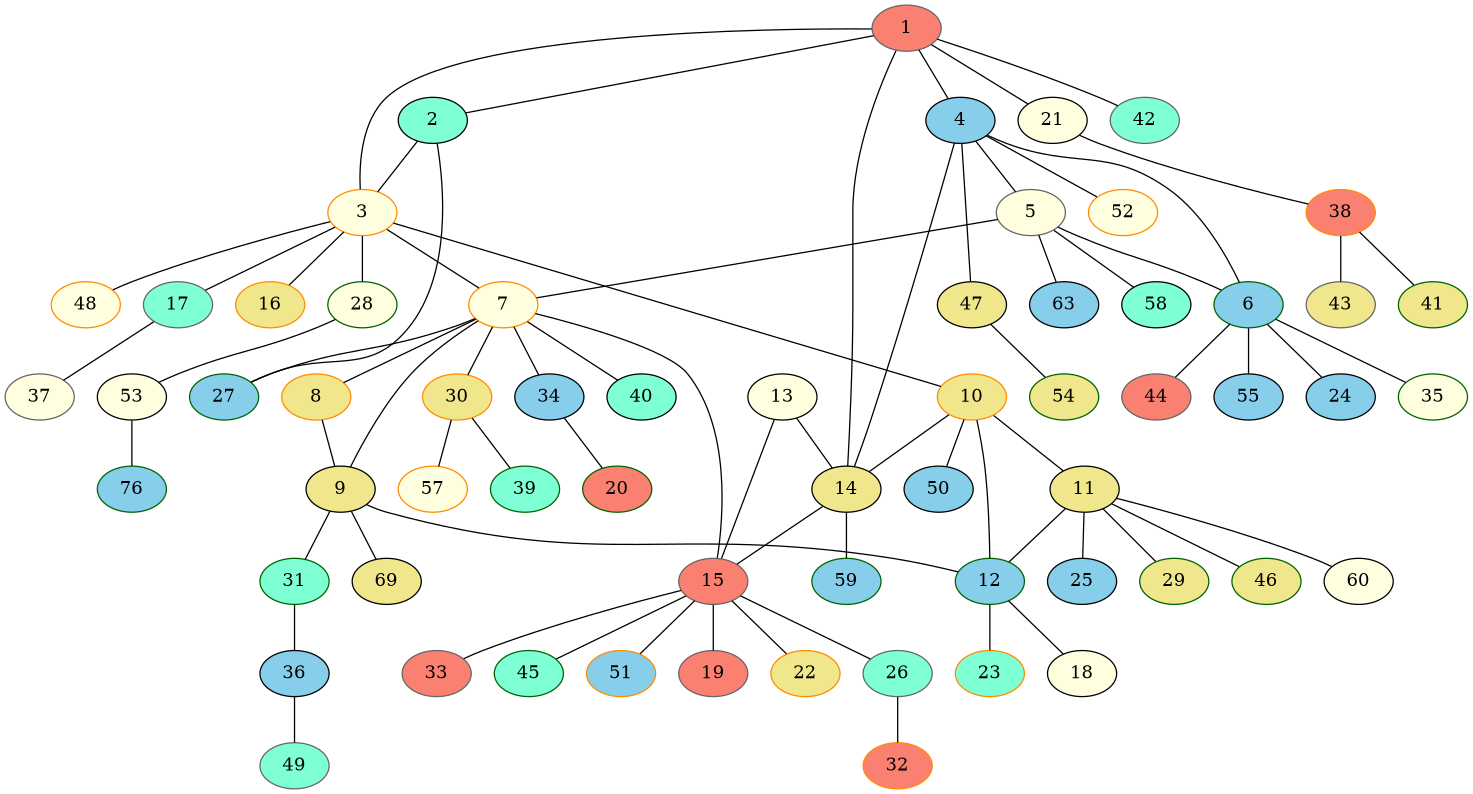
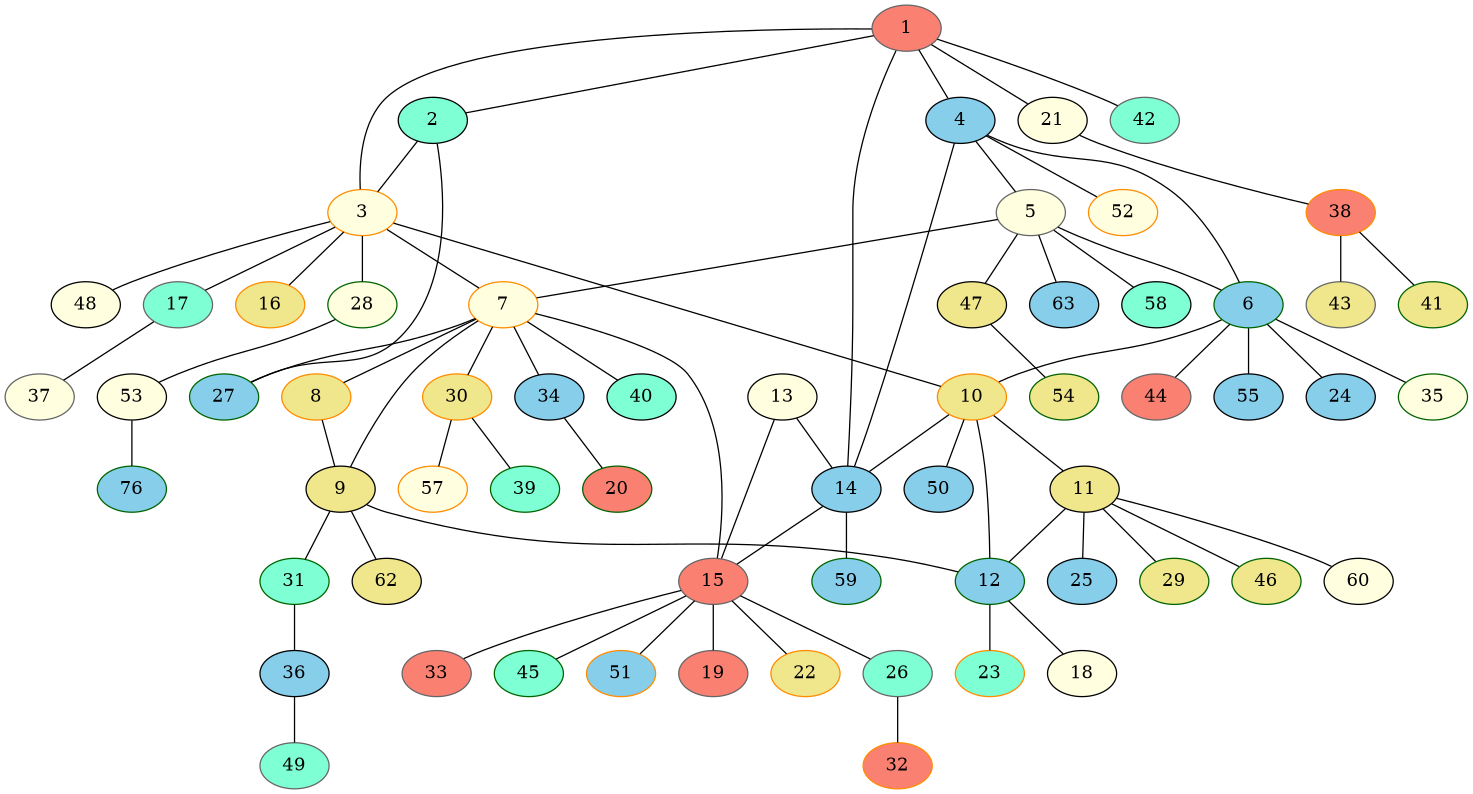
edge "4" -- "47": now "5" -- "47"
node "48": color darkorange -> black
edge "6" -- "10": added
node "14": fillcolor khaki -> skyblue
node "69": label "69" -> "62"
